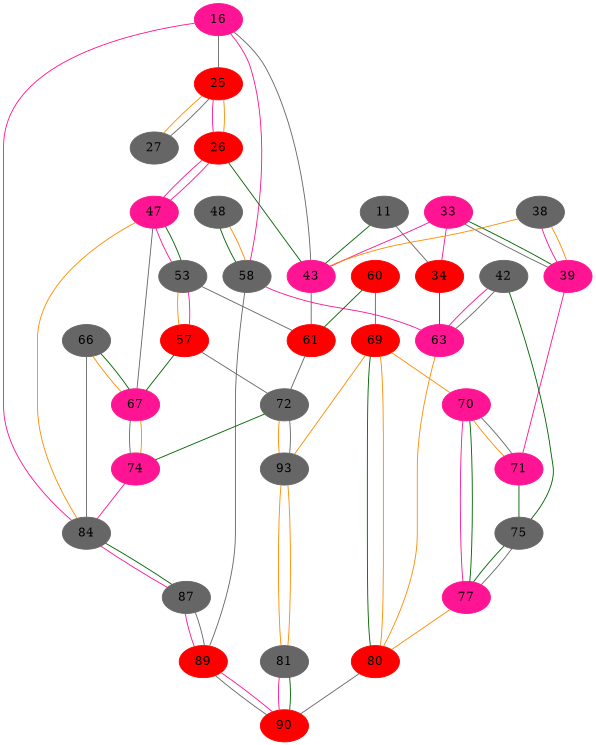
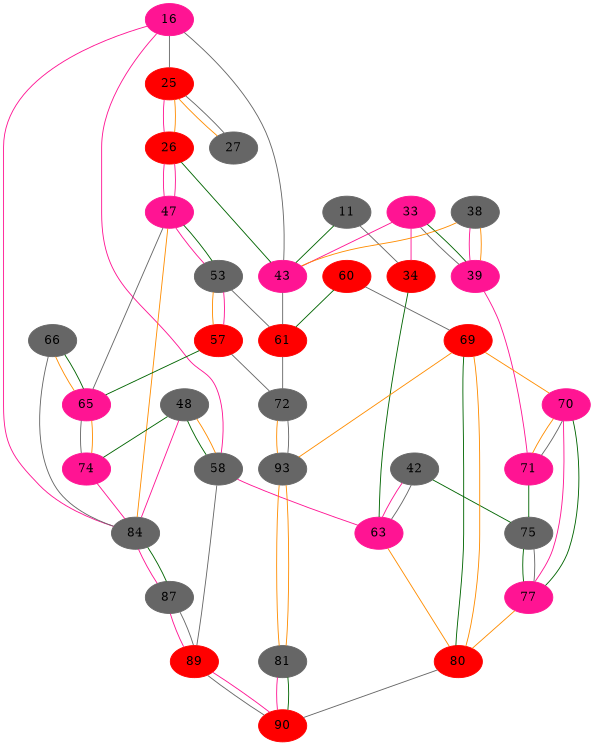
node "67": label "67" -> "65"
edge "72" -- "74": now "48" -- "74"
edge "48" -- "84": added
